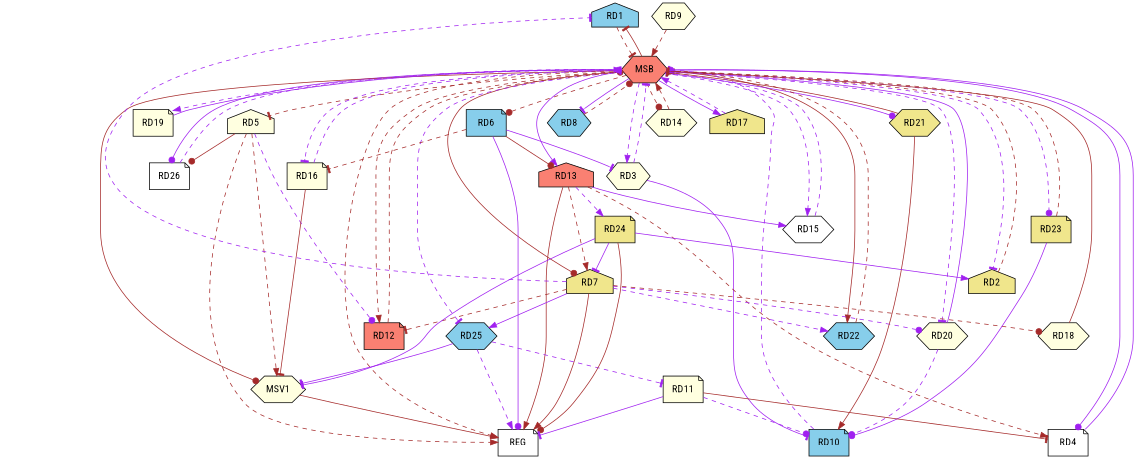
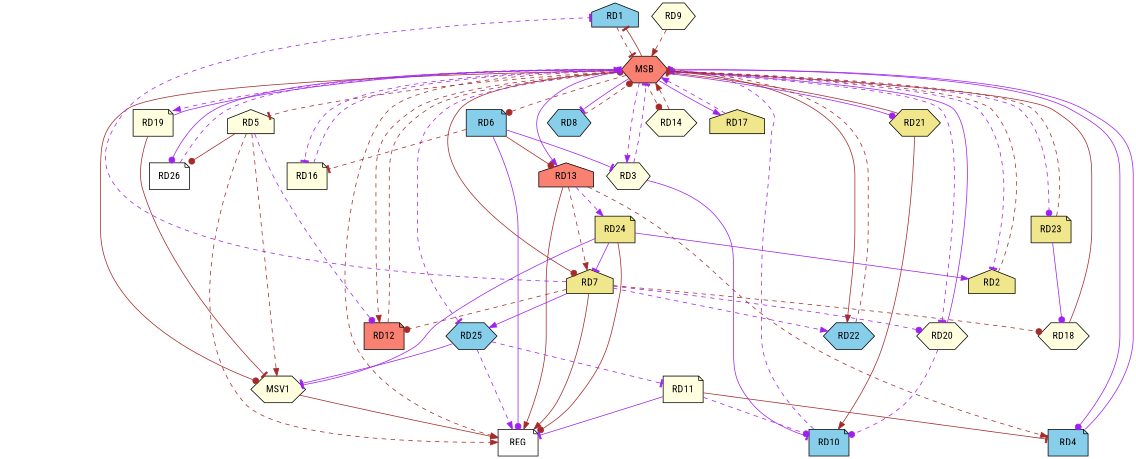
node "RD15": removed
edge "RD16" -> "MSV1": now "RD19" -> "MSV1"
edge "RD7" -> "RD12": arrowhead tee -> dot
edge "RD23" -> "RD10": now "RD23" -> "RD18"
node "RD4": fillcolor white -> skyblue
